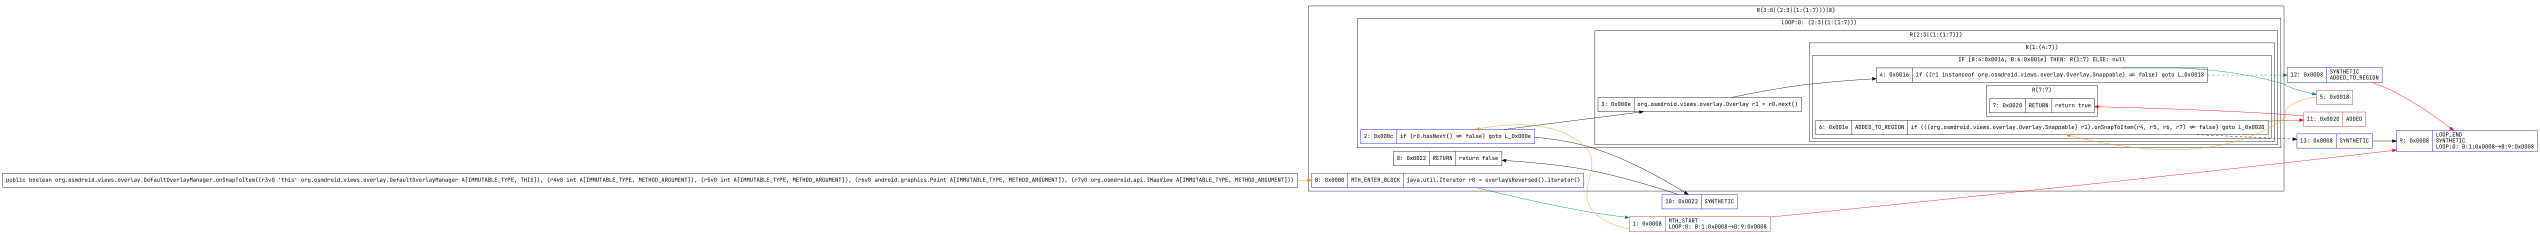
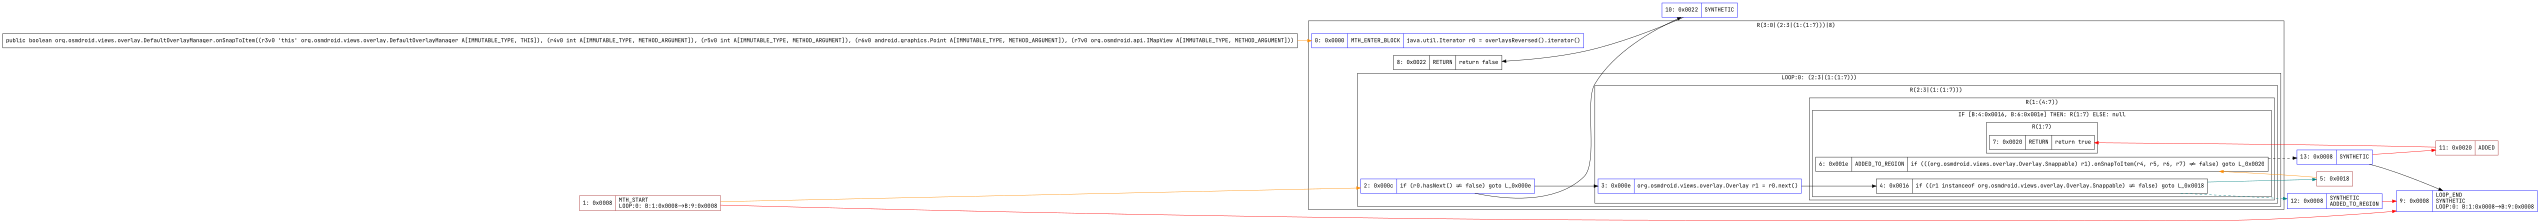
cluster "R(7:7)": label "R(7:7)" -> "R(1:7)"
node "3: 0x000e": color black -> blue
edge "6: 0x001e" -> "11: 0x0020": now "13: 0x0008" -> "11: 0x0020"
edge "0: 0x0000" -> "1: 0x0008": removed
